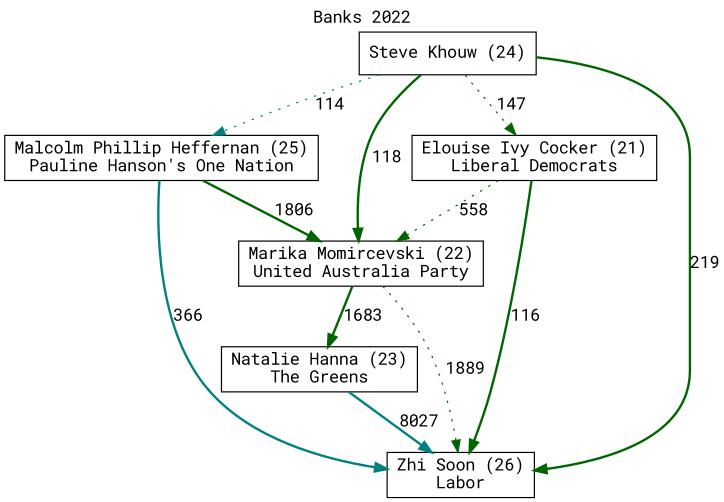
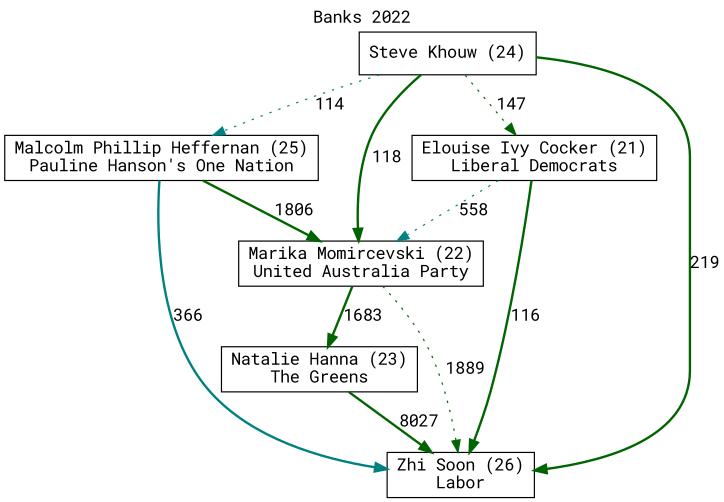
edge "Elouise Ivy Cocker (21) Liberal Democrats" -> "Marika Momircevski (22) United Australia Party": color darkgreen -> teal
edge "Natalie Hanna (23) The Greens" -> "Zhi Soon (26) Labor": color teal -> darkgreen
